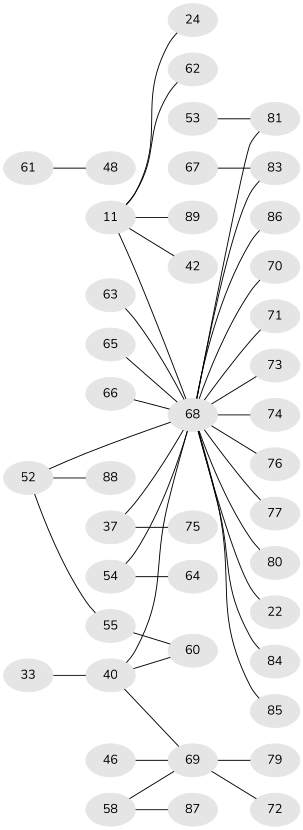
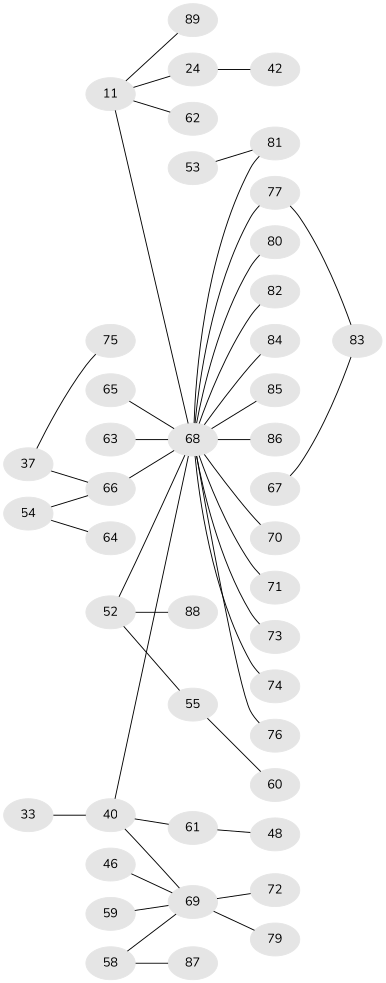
edge "11" -- "42": now "24" -- "42"
edge "83" -- "68": now "83" -- "77"
edge "68" -- "37": now "66" -- "37"
edge "68" -- "54": now "66" -- "54"
node "22": label "22" -> "82"
edge "60" -- "40": now "61" -- "40"
node "59": added
